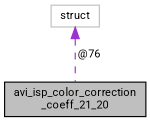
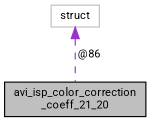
edge "avi_isp_color_correction _coeff_21_20" -> "struct": label " @76" -> " @86"
